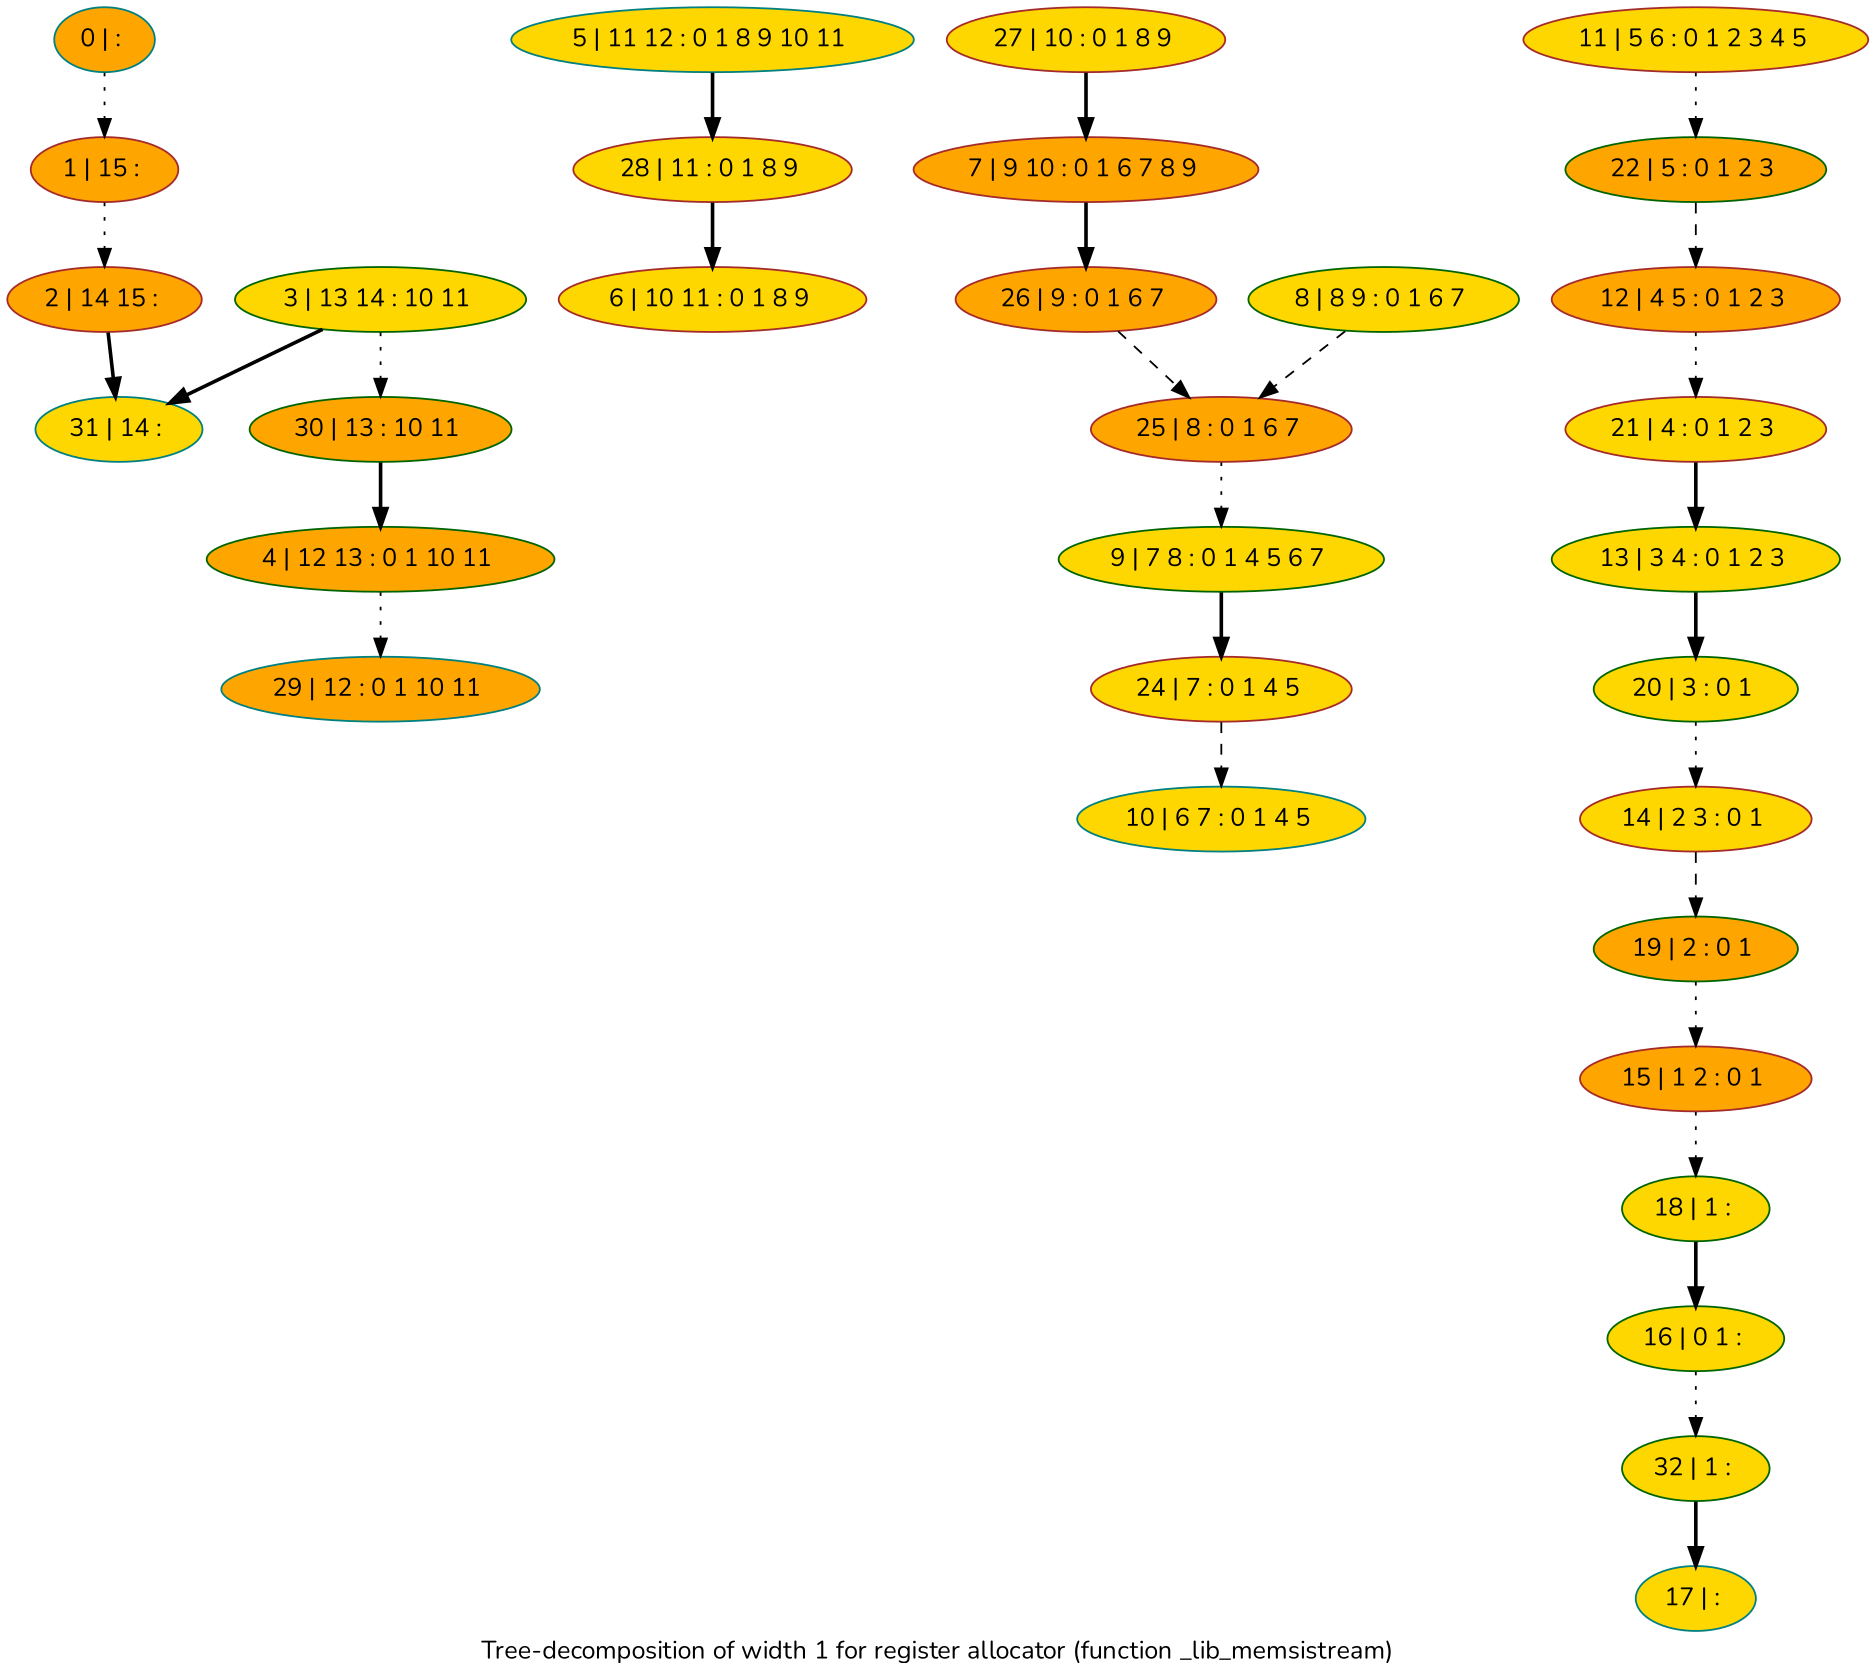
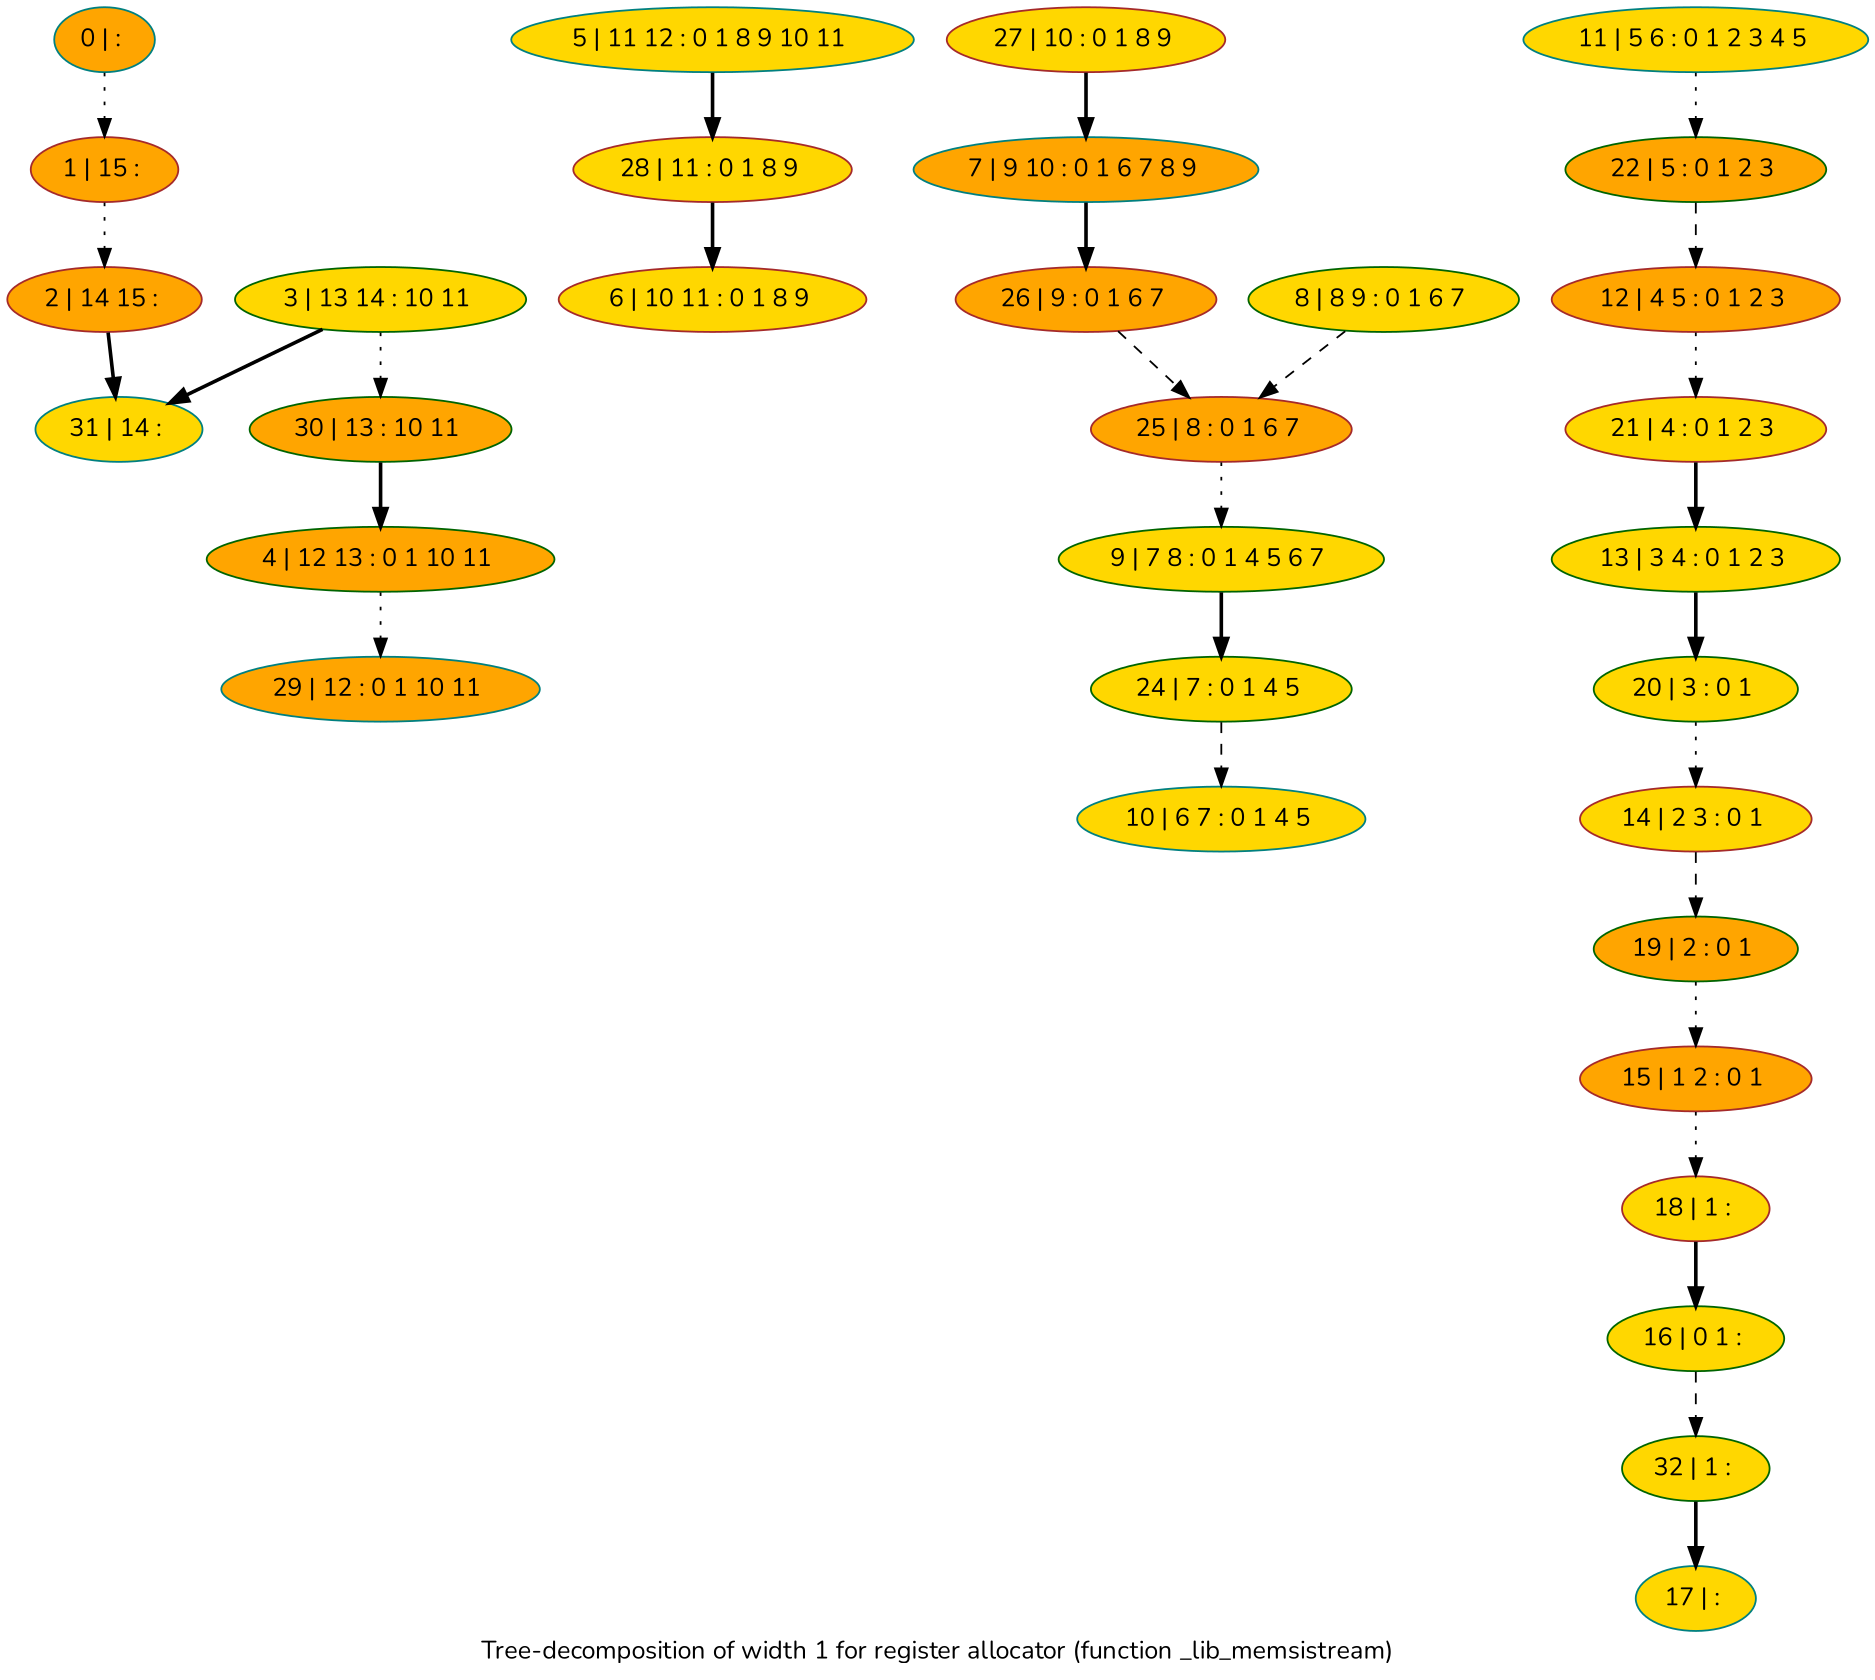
node "11 | 5 6 : 0 1 2 3 4 5": color brown -> teal
node "7 | 9 10 : 0 1 6 7 8 9": color brown -> teal
node "24 | 7 : 0 1 4 5": color brown -> darkgreen
node "18 | 1 :": color darkgreen -> brown
edge "16 | 0 1 :" -> "32 | 1 :": style dotted -> dashed
